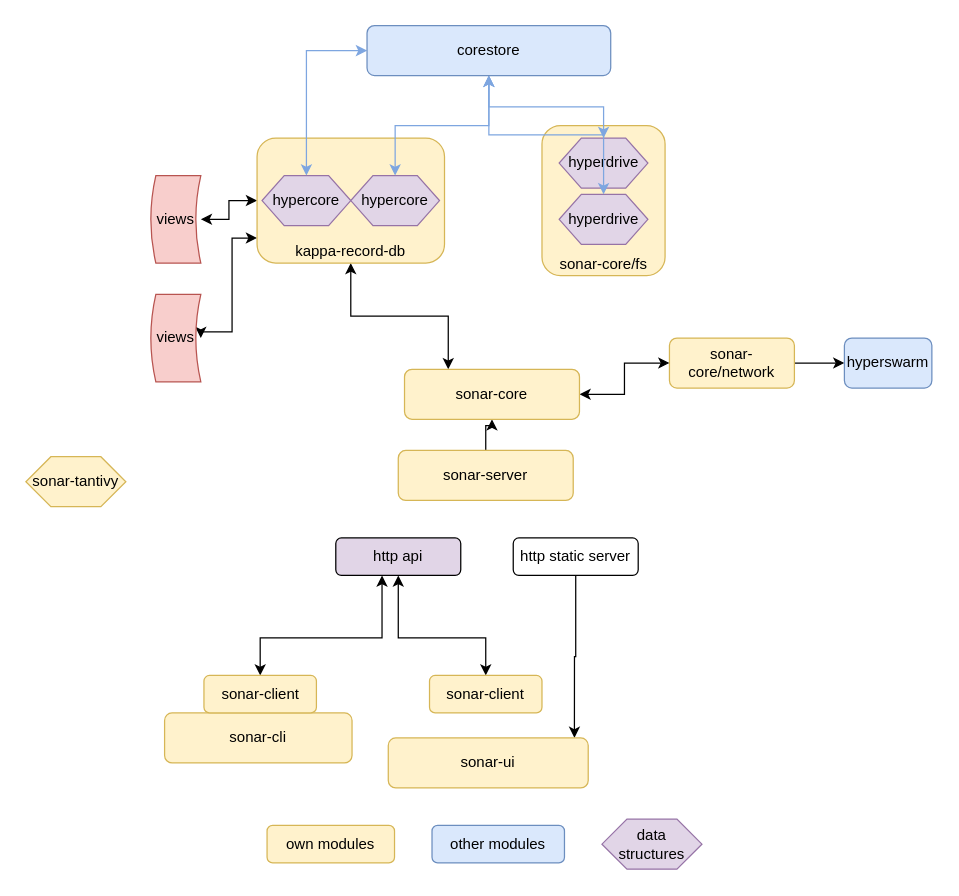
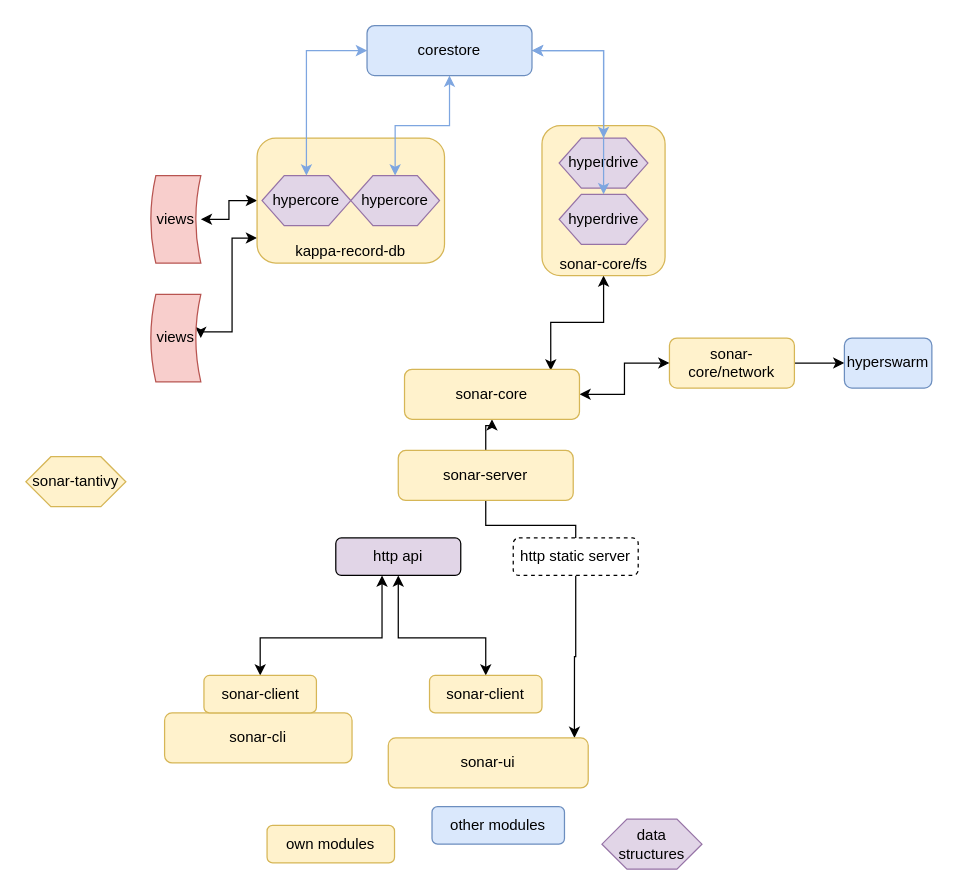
node "corestore": size 244x50 -> 165x50
edge "kappa-record-db" -- "sonar-core": removed
edge "sonar-core/fs" -- "sonar-core": added
edge "sonar-server" -- "http static server": added
node "http static server": style solid -> dashed
node "other modules": moved (498, 844) -> (498, 826)
